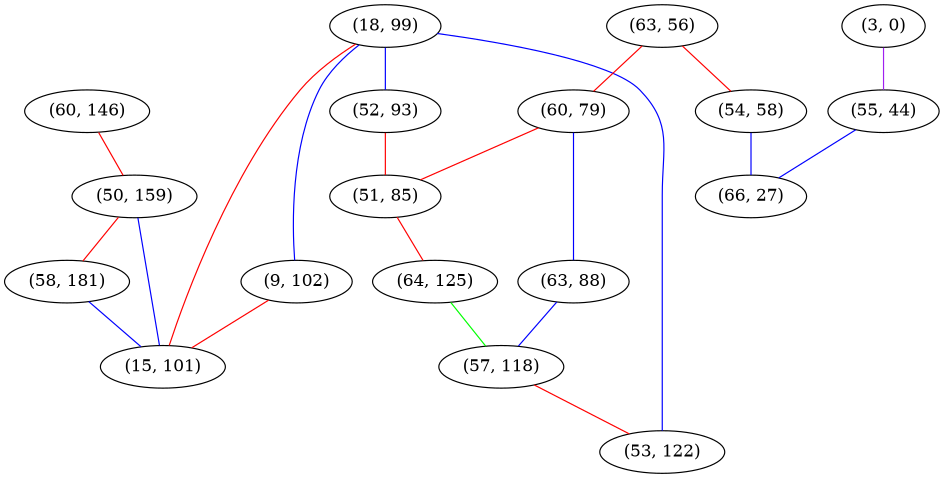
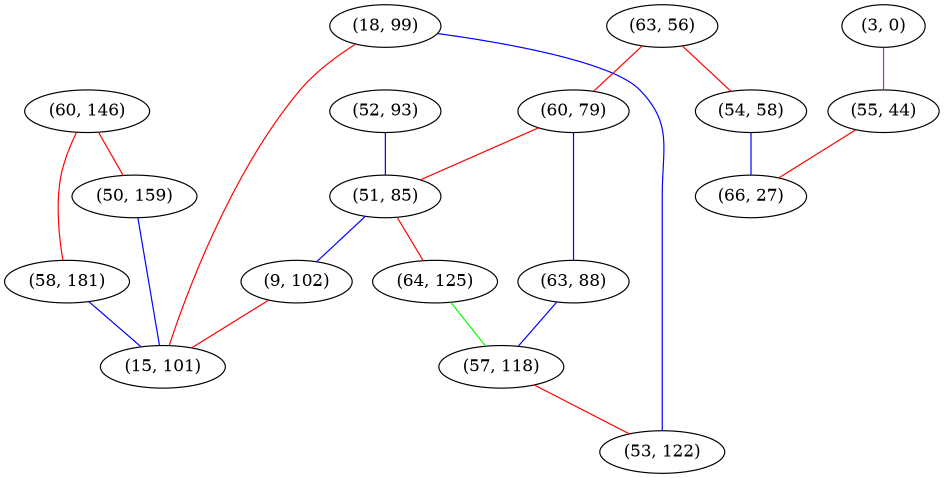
edge "(18, 99)" -- "(52, 93)": removed
edge "(18, 99)" -- "(9, 102)": now "(51, 85)" -- "(9, 102)"
edge "(52, 93)" -- "(51, 85)": color red -> blue
edge "(55, 44)" -- "(66, 27)": color blue -> red
edge "(50, 159)" -- "(58, 181)": now "(60, 146)" -- "(58, 181)"
